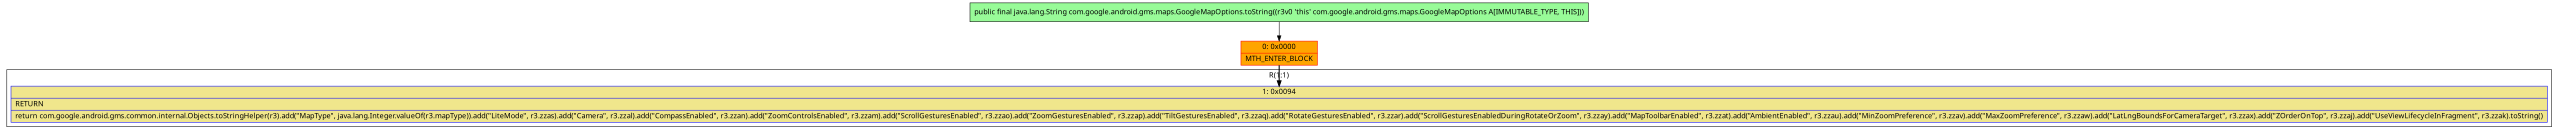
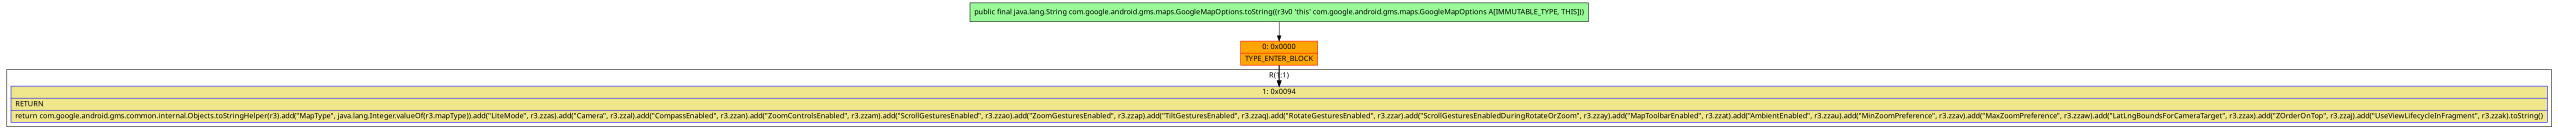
node "0: 0x0000": text "MTH_ENTER_BLOCK" -> "TYPE_ENTER_BLOCK"
